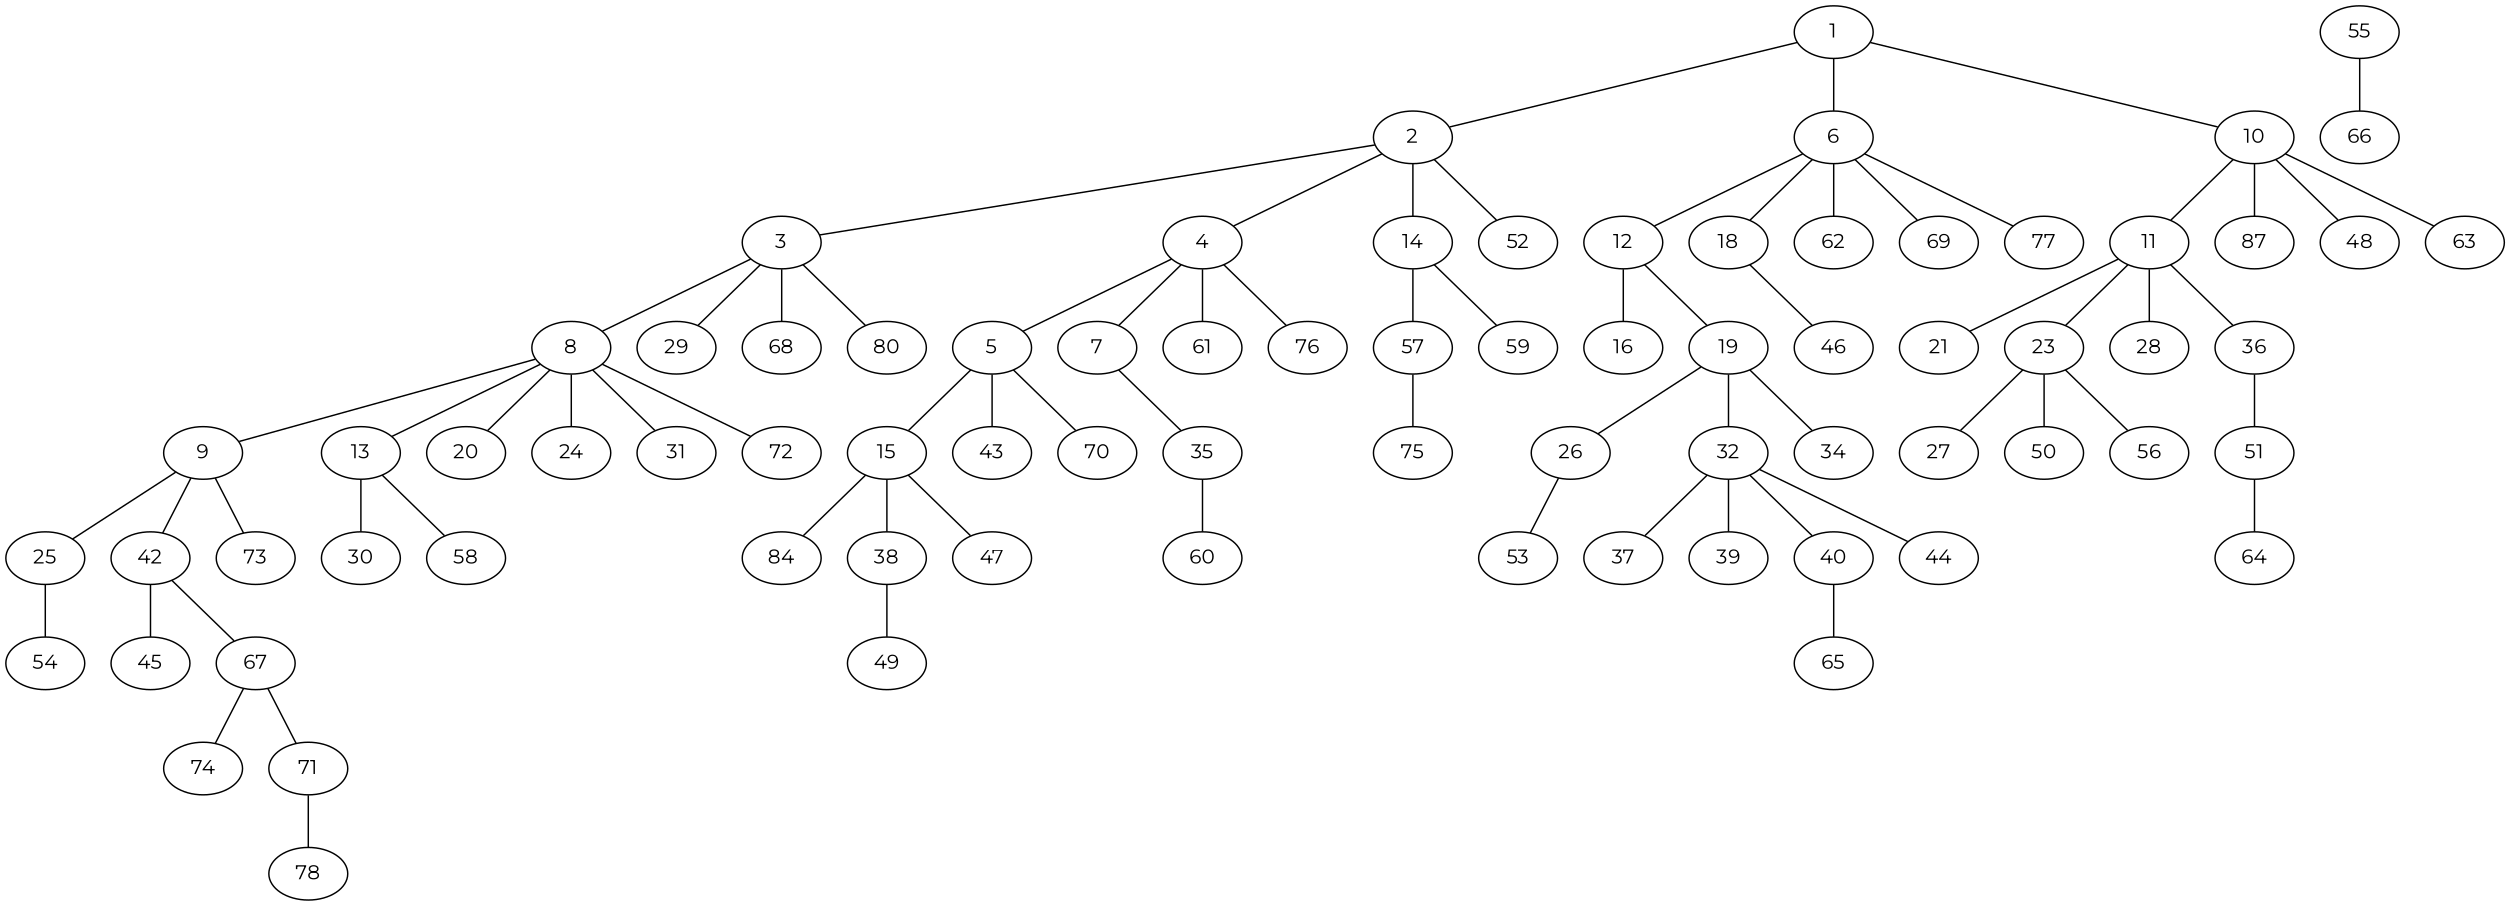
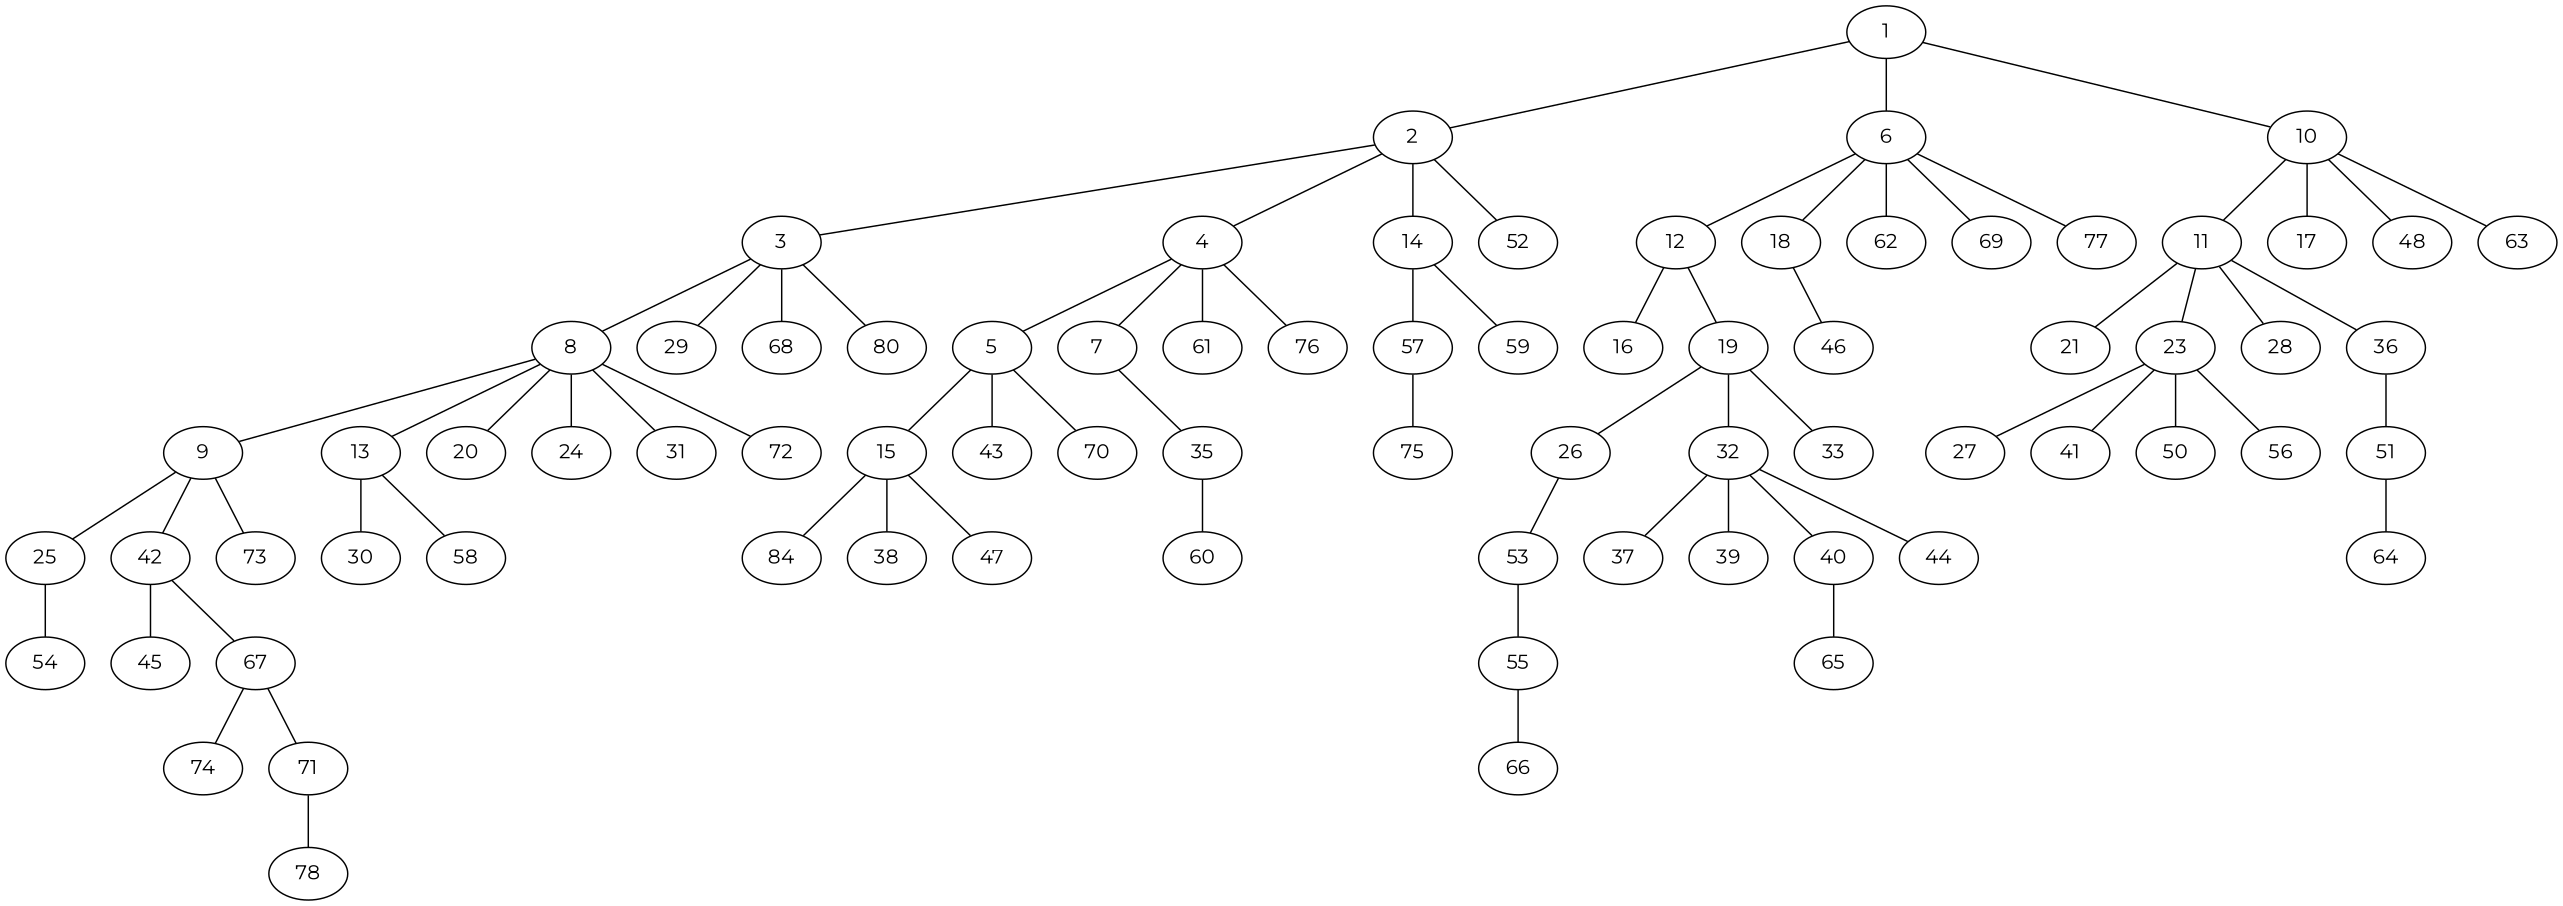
node "87": label "87" -> "17"
node "34": label "34" -> "33"
node "41": added
edge "53" -- "55": added
node "49": removed
